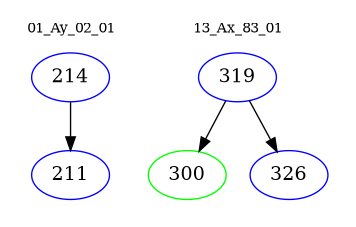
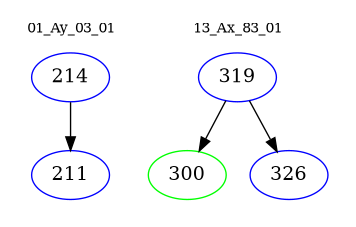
cluster "01_Ay_02_01": label "01_Ay_02_01" -> "01_Ay_03_01"
